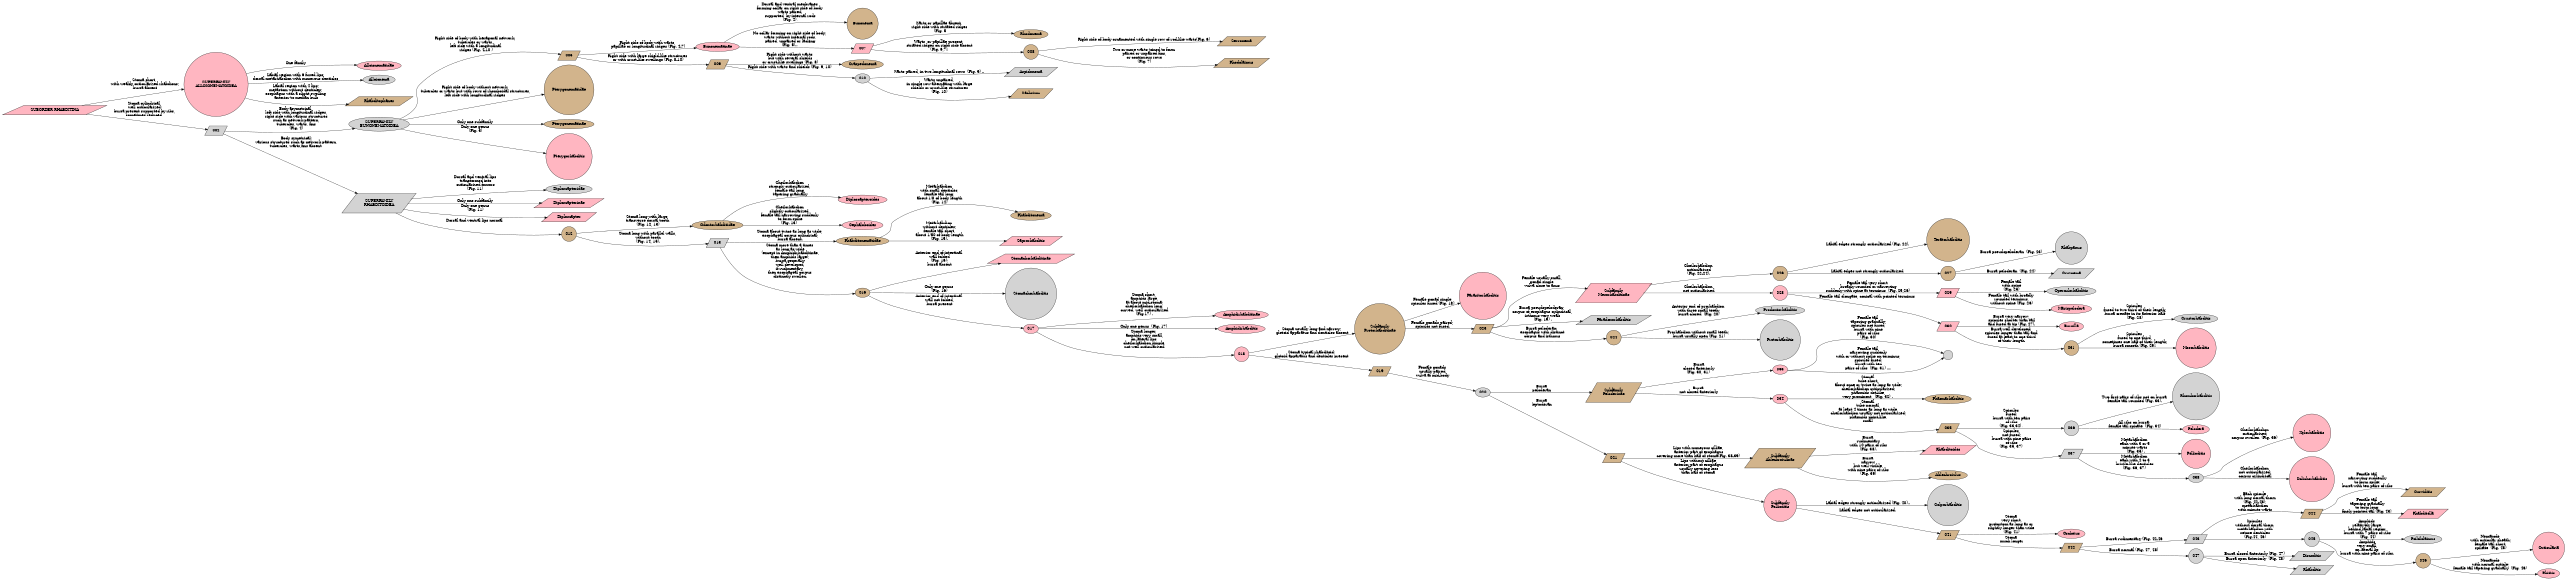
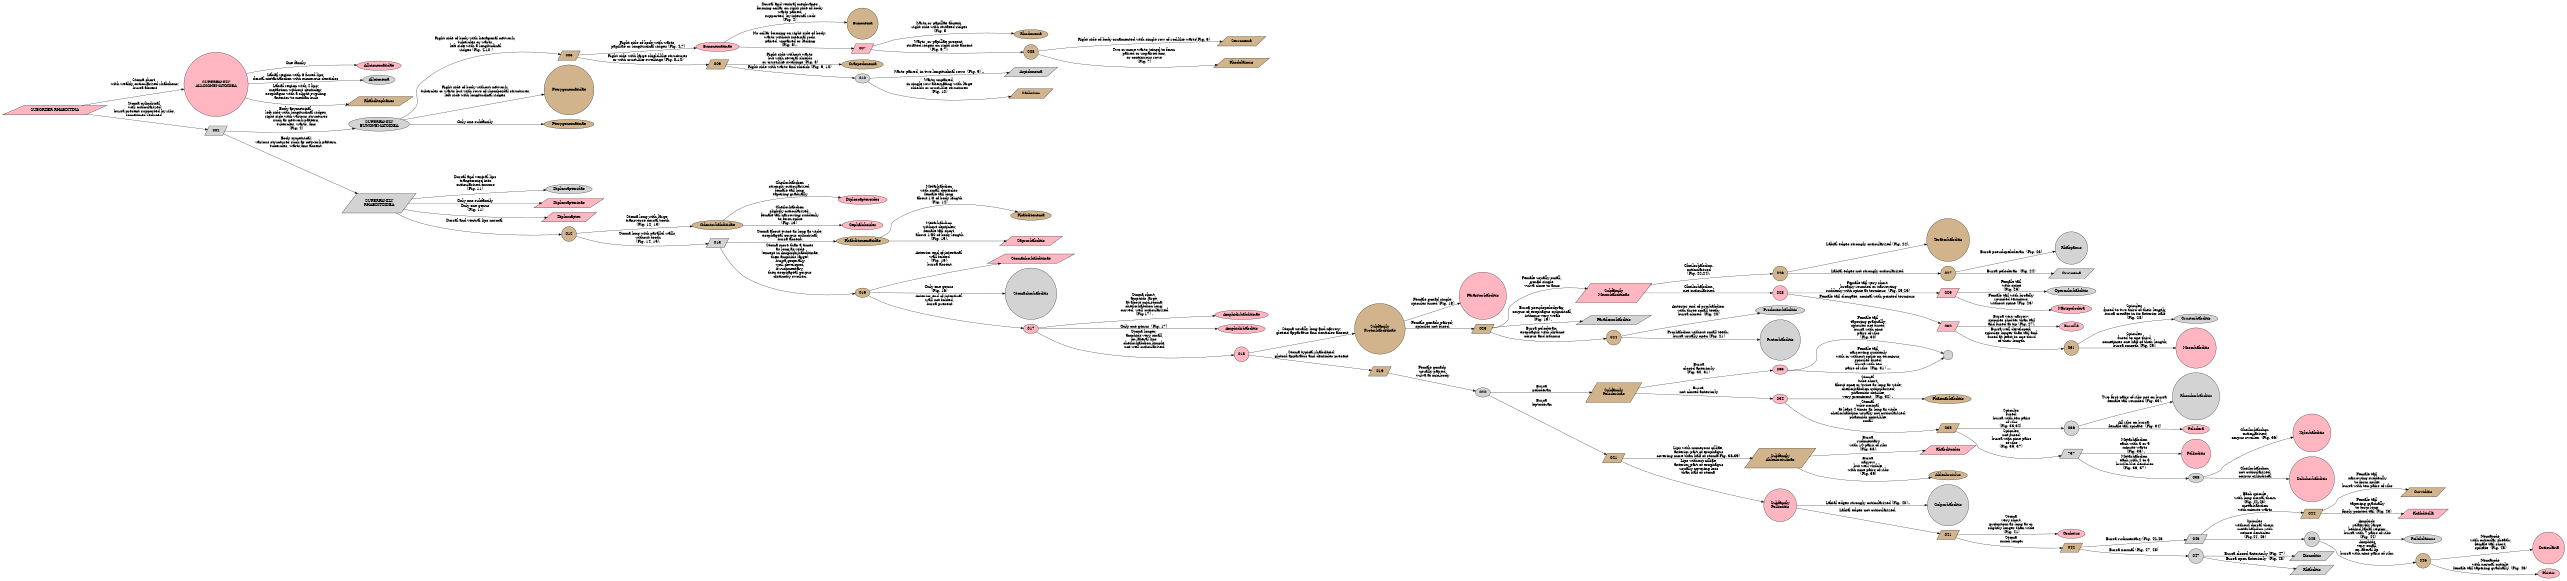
node "Pterygorhabditis": removed
node "037": label "037" -> "737"
